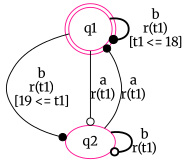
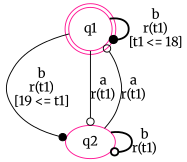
edge "q2" -> "q1": arrowhead dot -> odot
